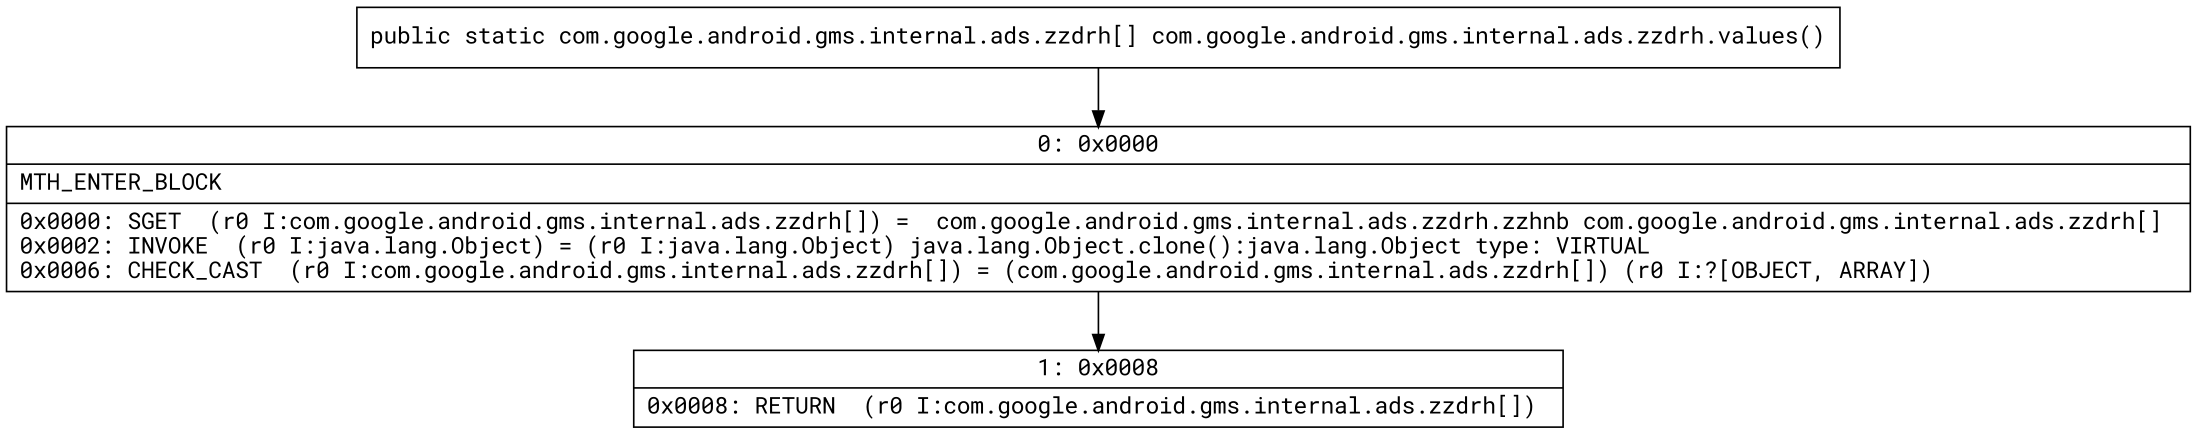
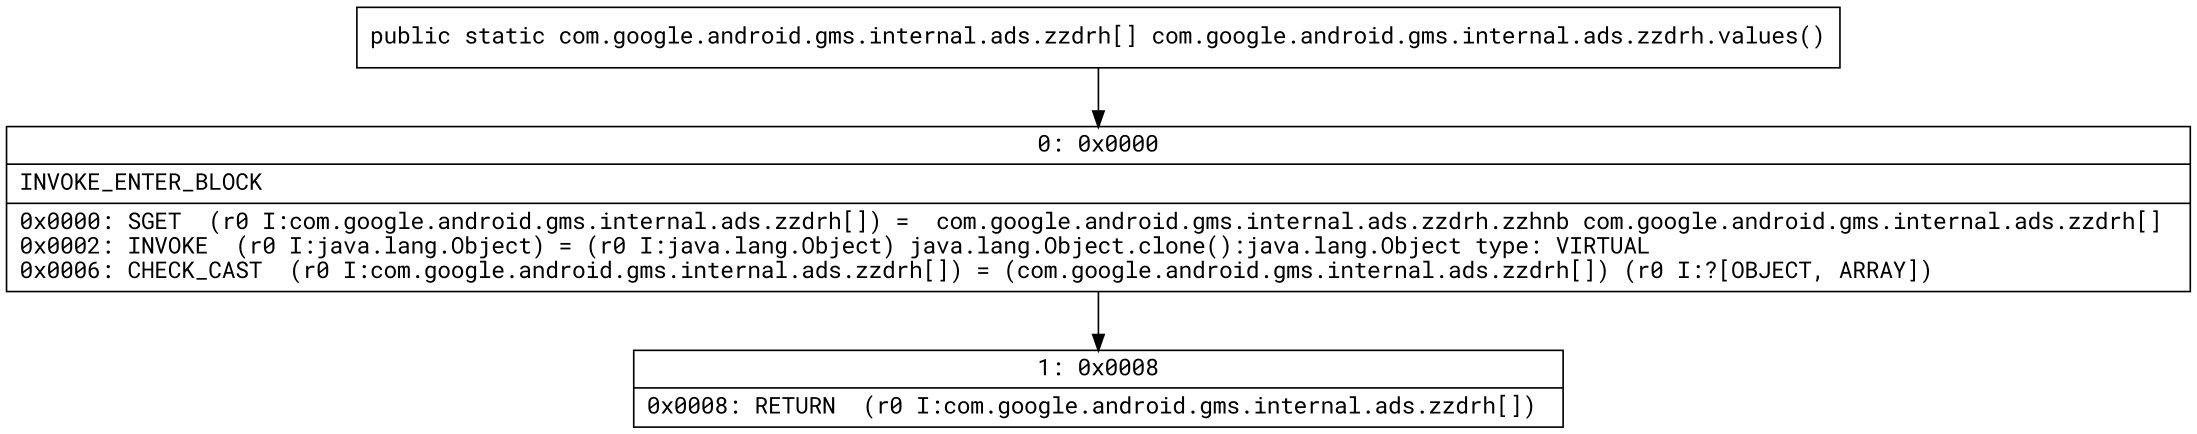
node "0: 0x0000": text "MTH_ENTER_BLOCK" -> "INVOKE_ENTER_BLOCK"
